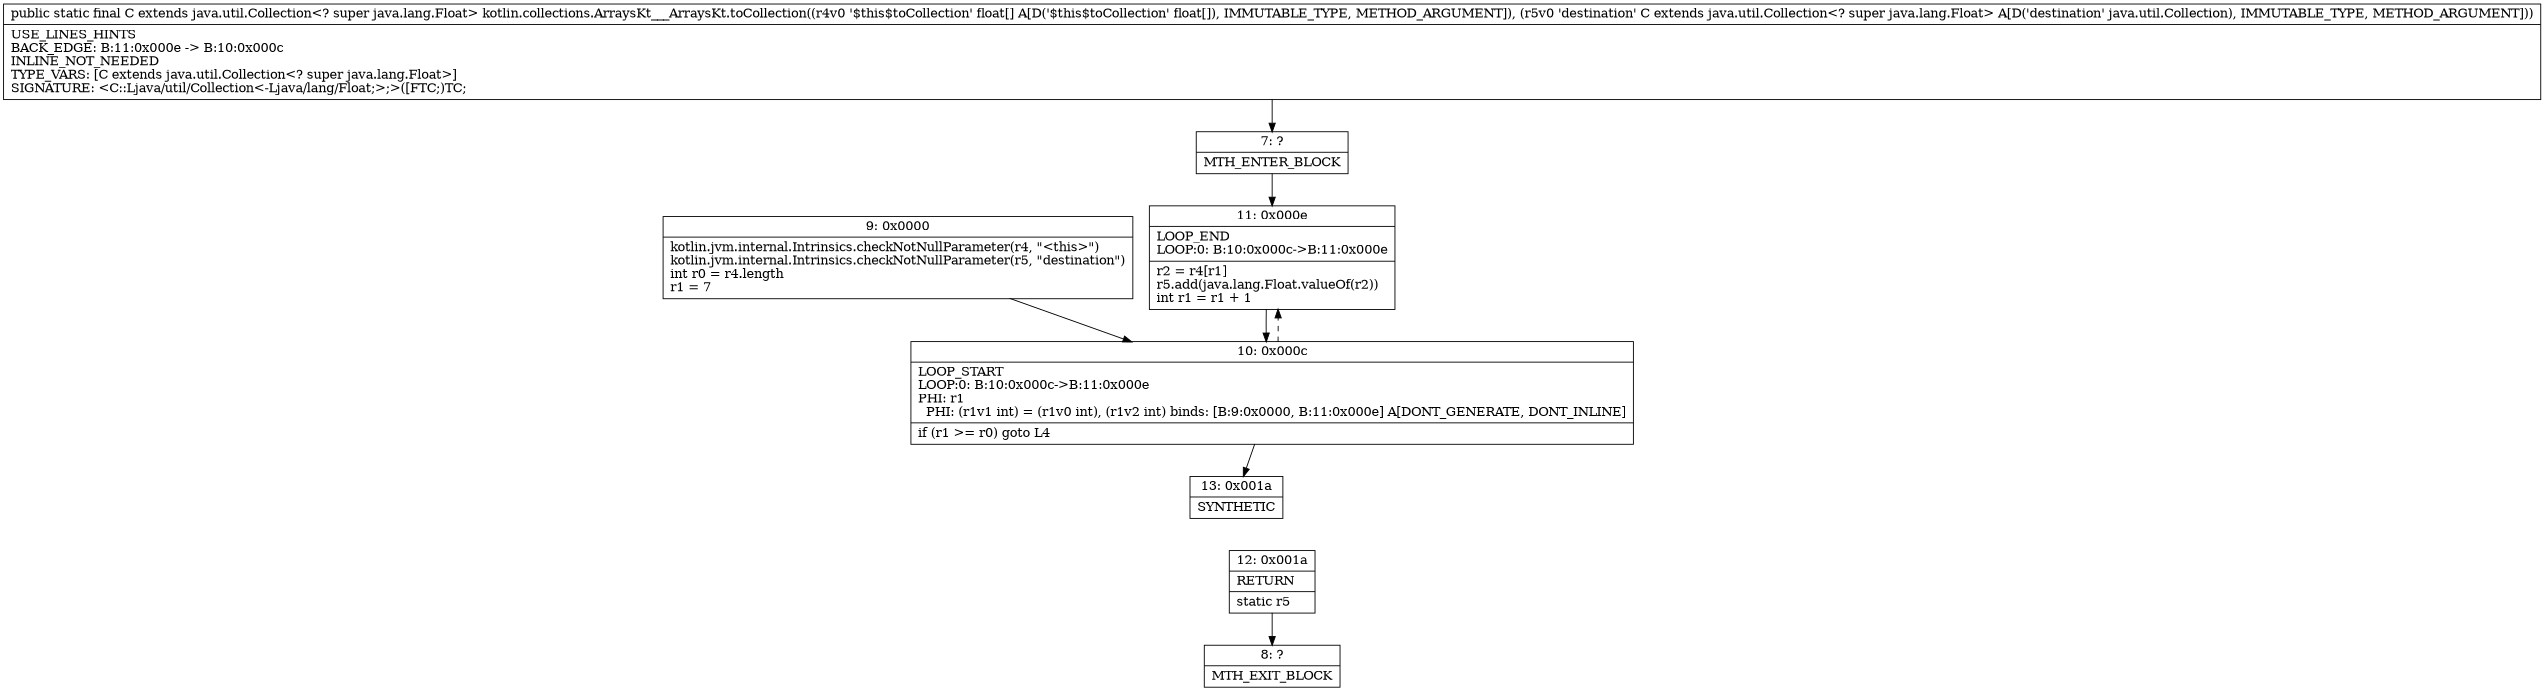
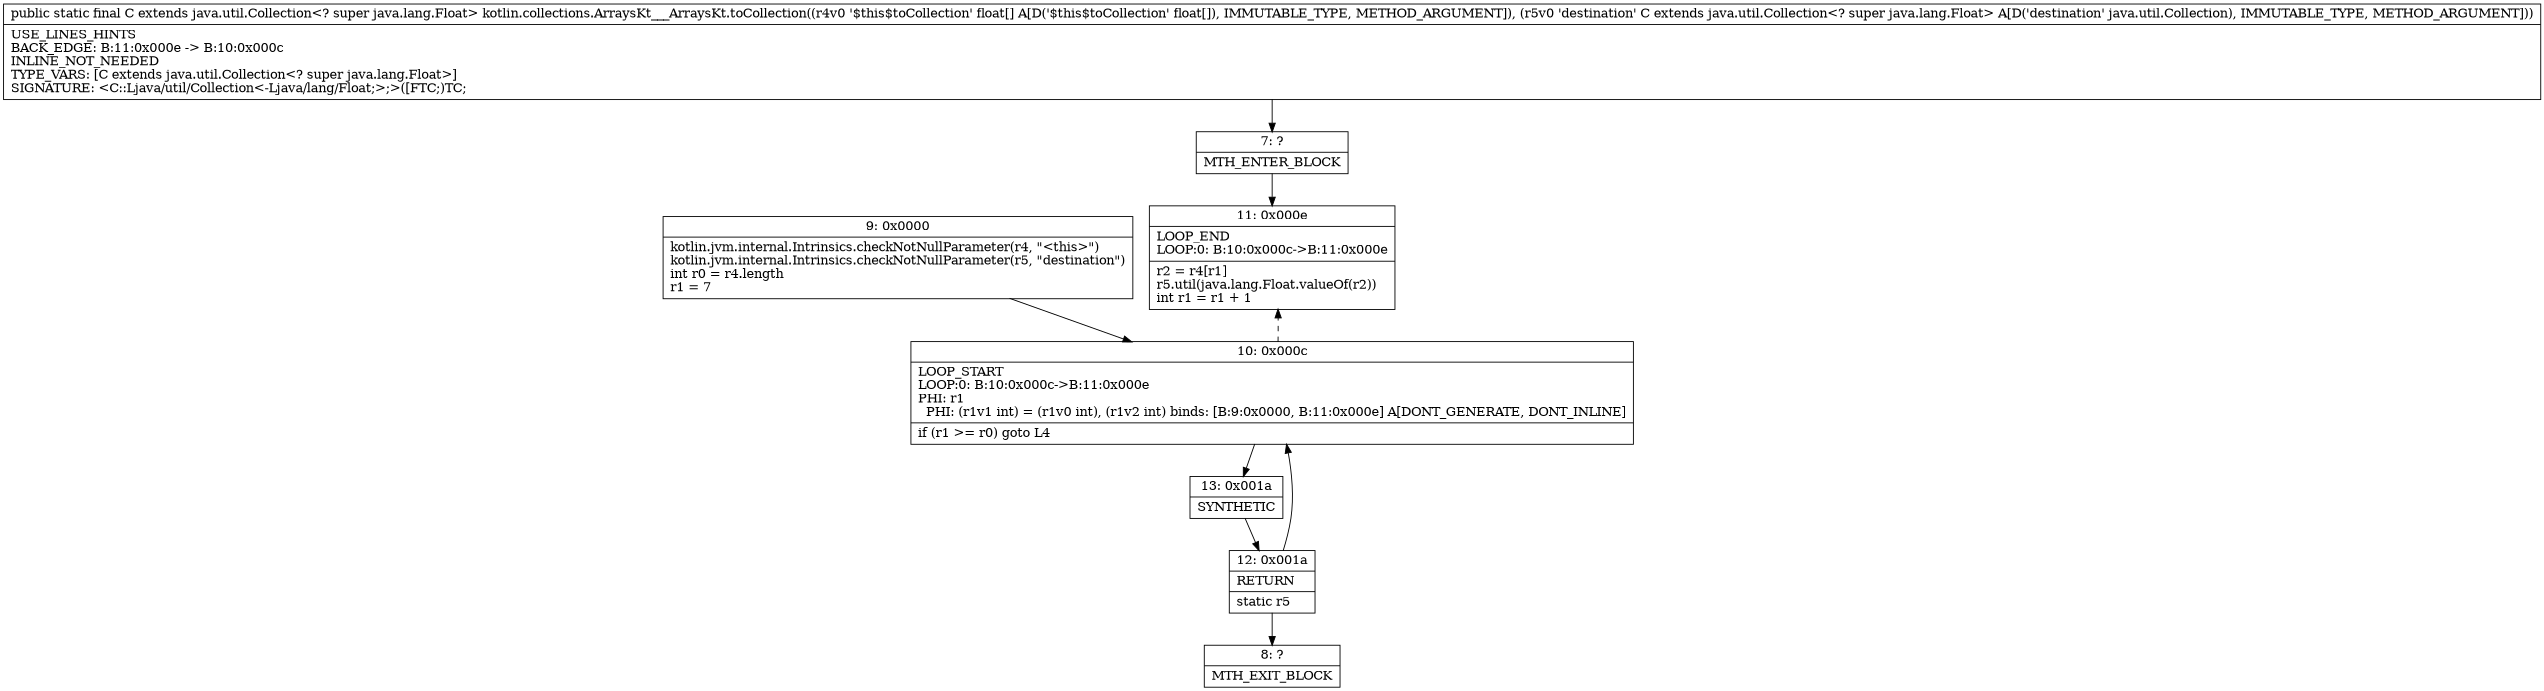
node "11: 0x000e": text "r5.add(java.lang.Float.valueOf(r2))" -> "r5.util(java.lang.Float.valueOf(r2))"
edge "11: 0x000e" -> "10: 0x000c": now "12: 0x001a" -> "10: 0x000c"
edge "13: 0x001a" -> "12: 0x001a": added
